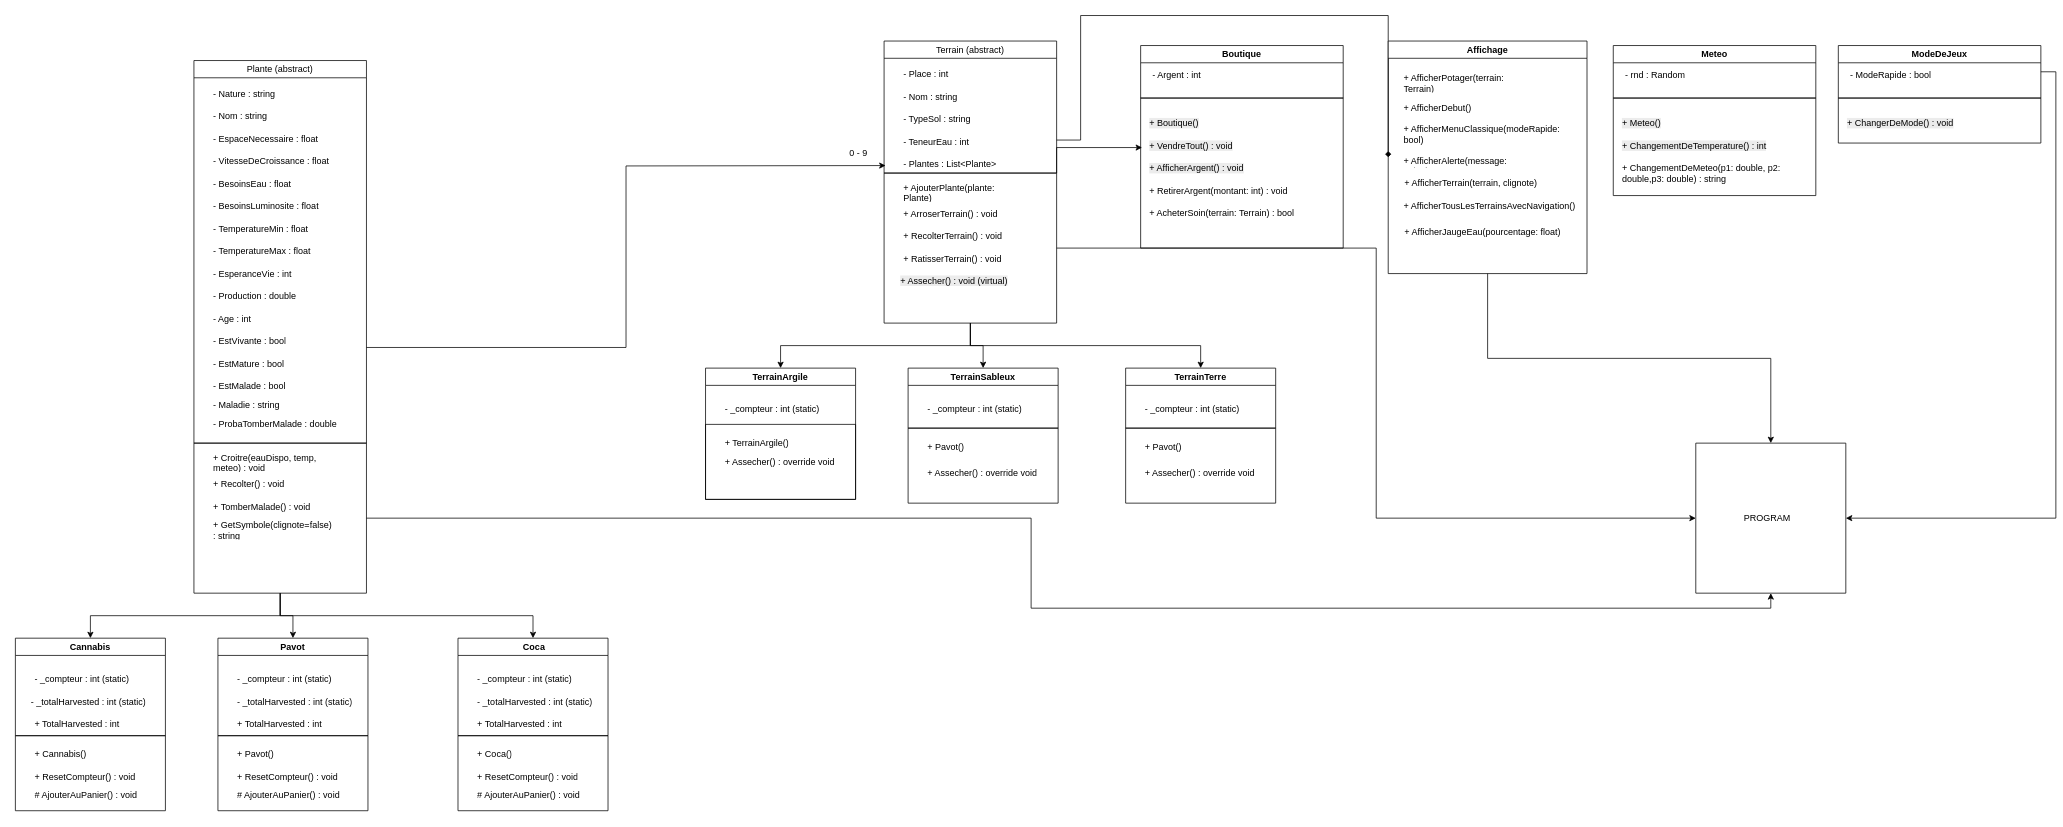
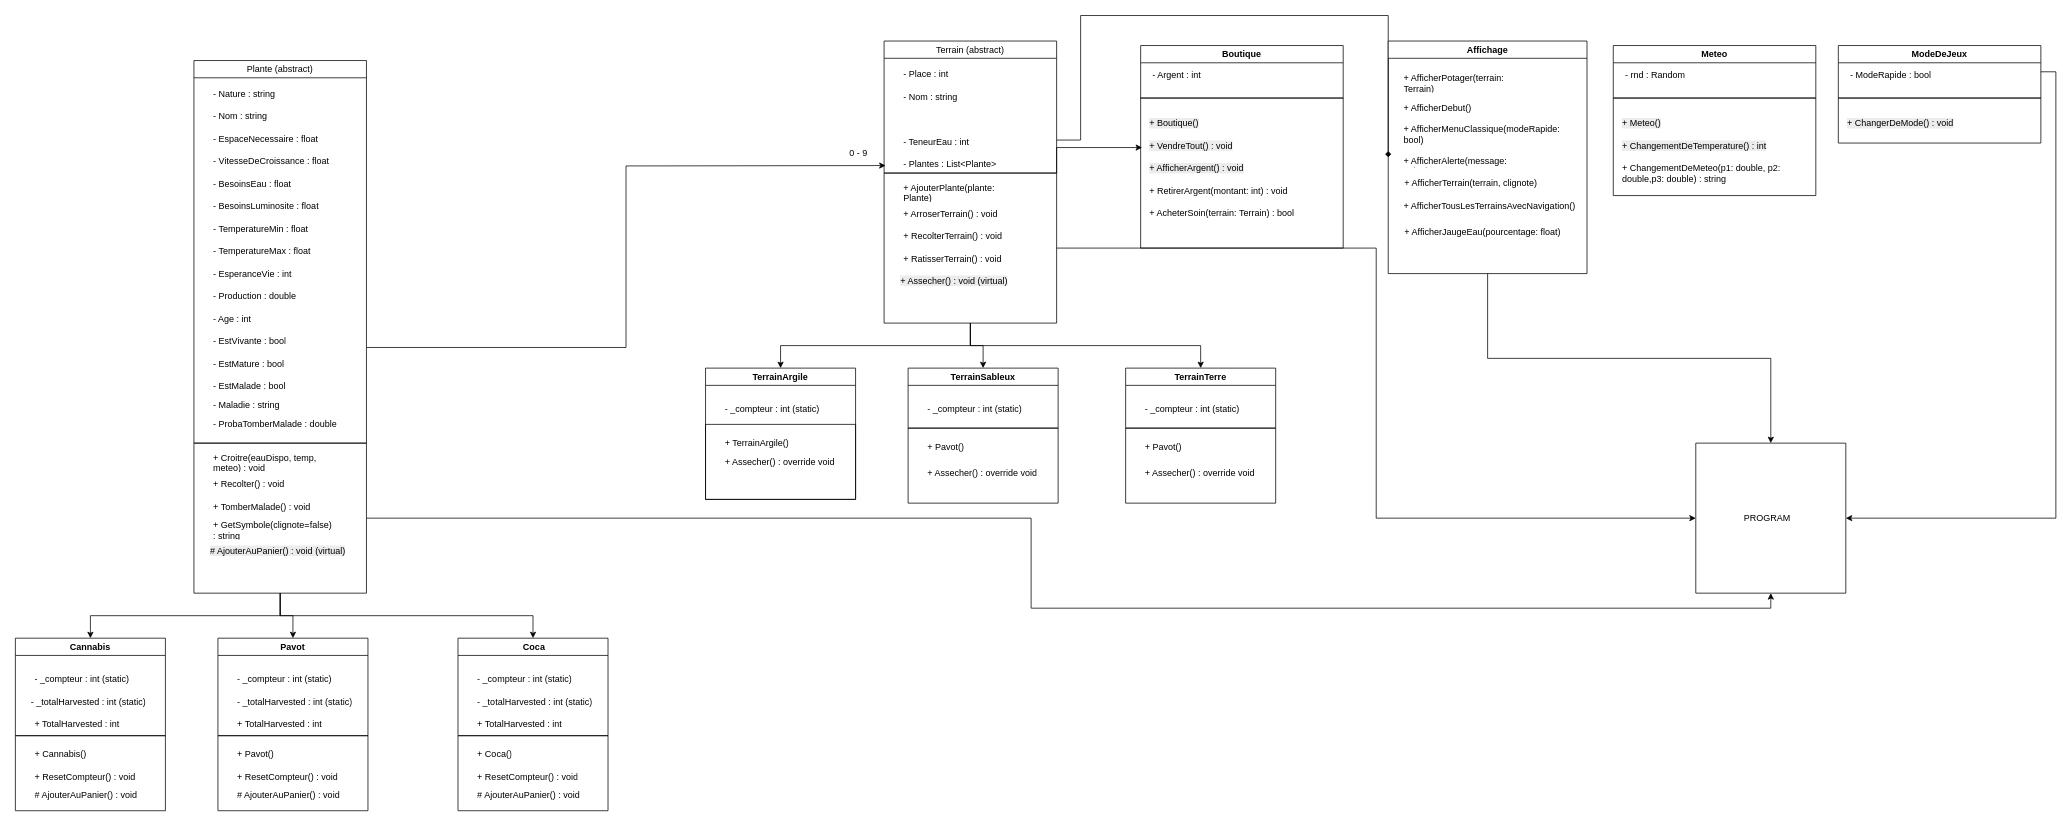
node "- TypeSol : string": removed
node "# AjouterAuPanier() : void (virtual)": added
